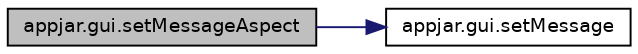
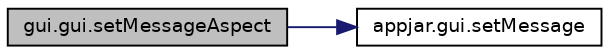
node "appjar.gui.setMessageAspect": label "appjar.gui.setMessageAspect" -> "gui.gui.setMessageAspect"
